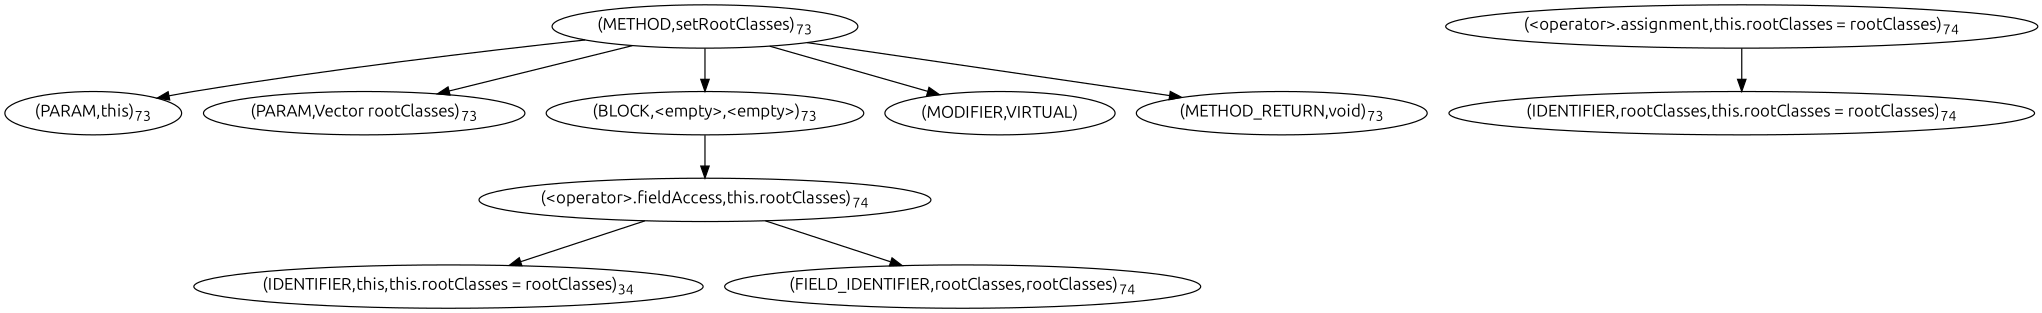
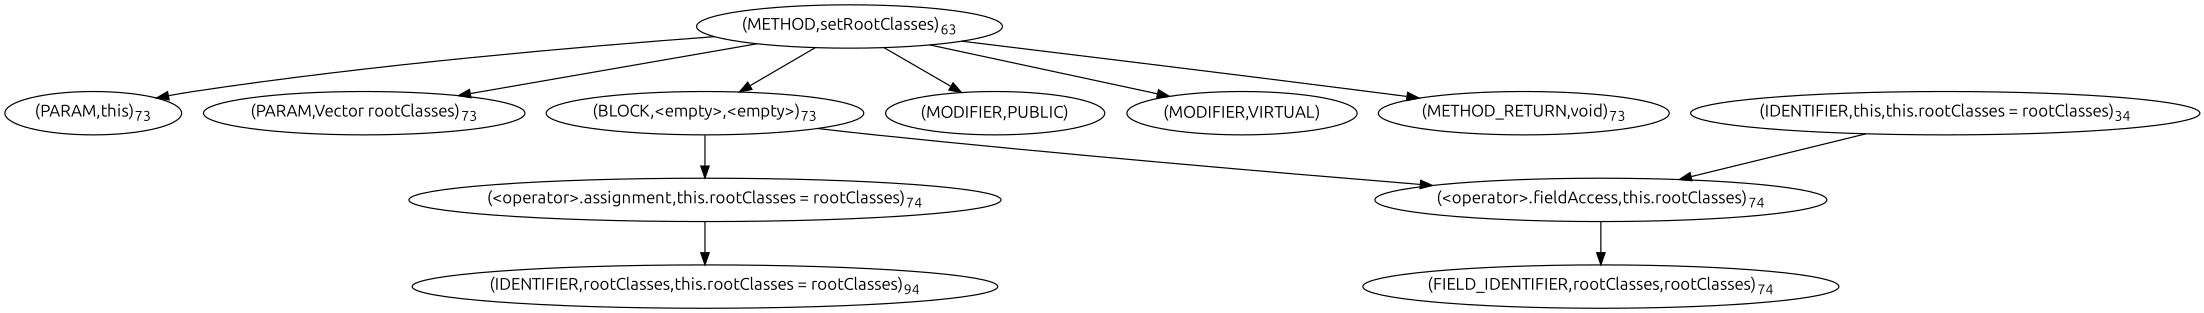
node "(METHOD,setRootClasses)": text "73" -> "63"
node "(IDENTIFIER,rootClasses,this.rootClasses = rootClasses)": text "74" -> "94"
node "(MODIFIER,PUBLIC)": added
edge "(BLOCK,<empty>,<empty>)" -> "(<operator>.assignment,this.rootClasses = rootClasses)": added
edge "(<operator>.fieldAccess,this.rootClasses)" -> "(IDENTIFIER,this,this.rootClasses = rootClasses)": reversed
